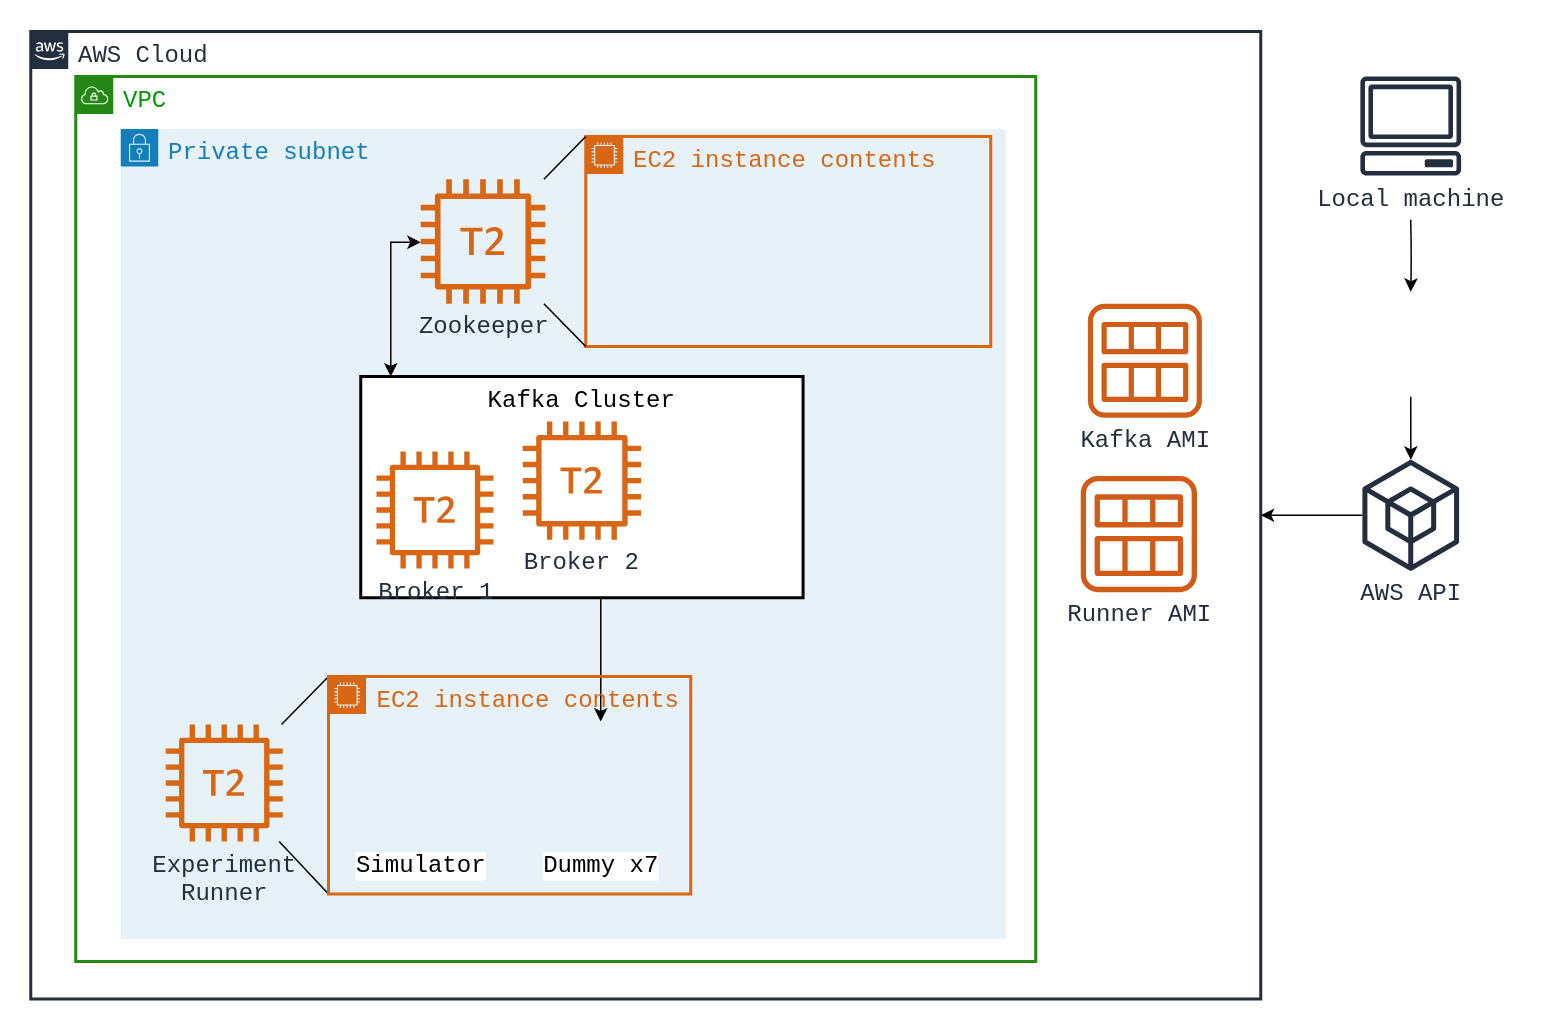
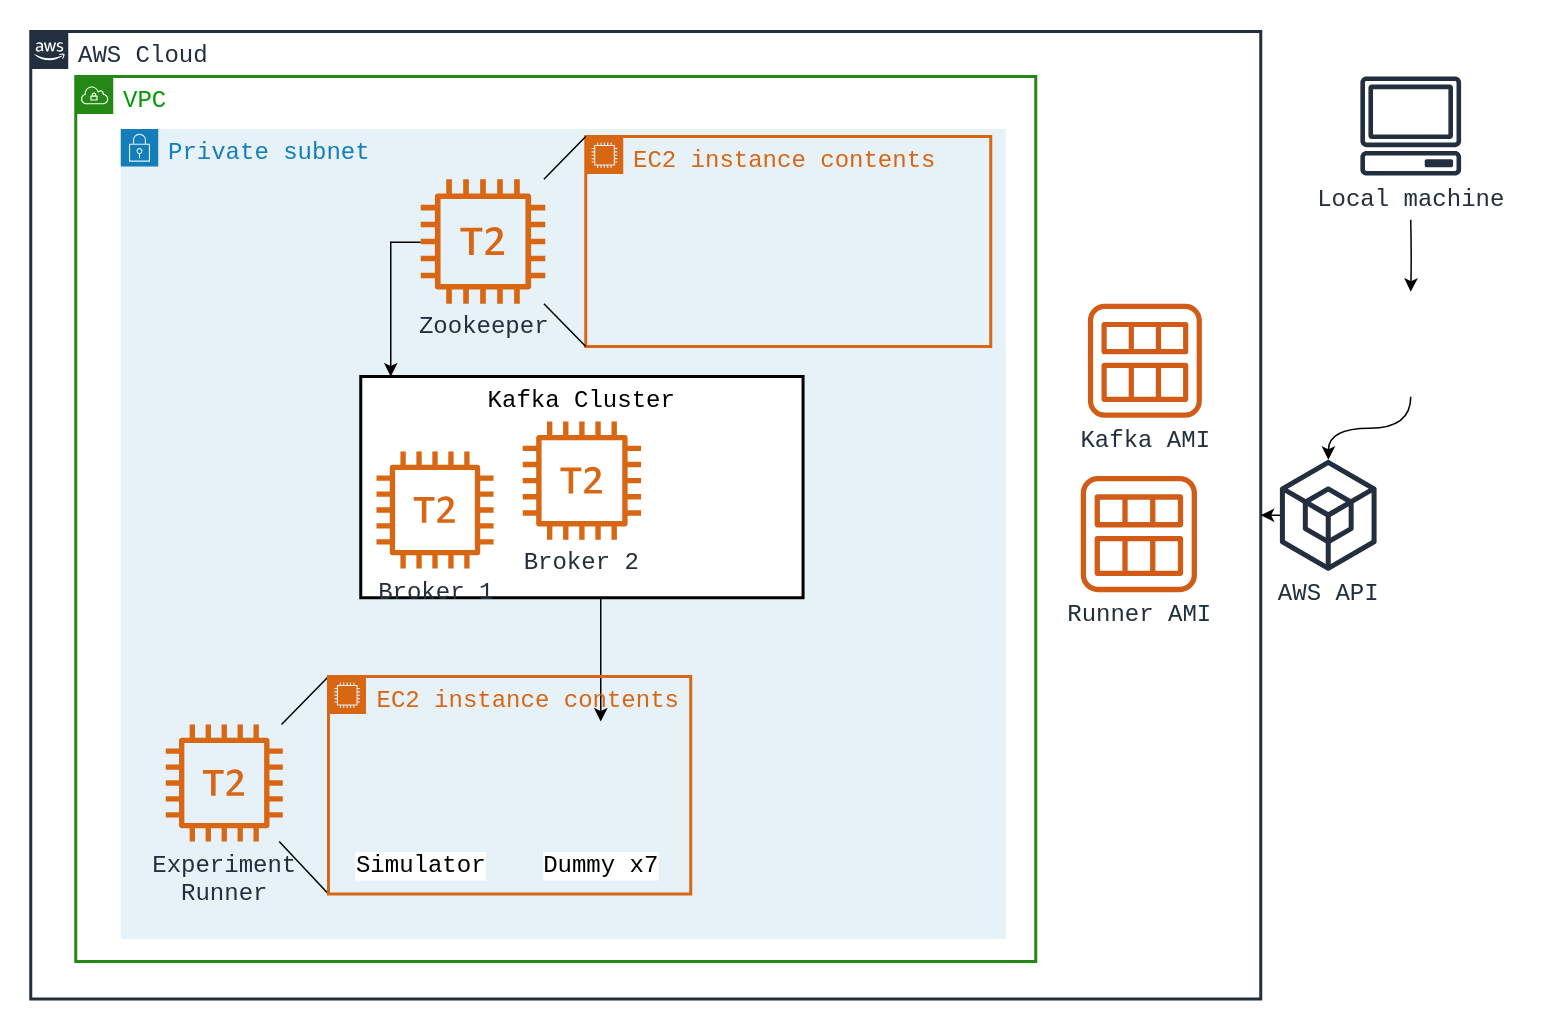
edge "Zookeeper" -- "Kafka Cluster": arrowhead classic -> none
node "AWS API": moved (1411, 515) -> (1328, 515)
